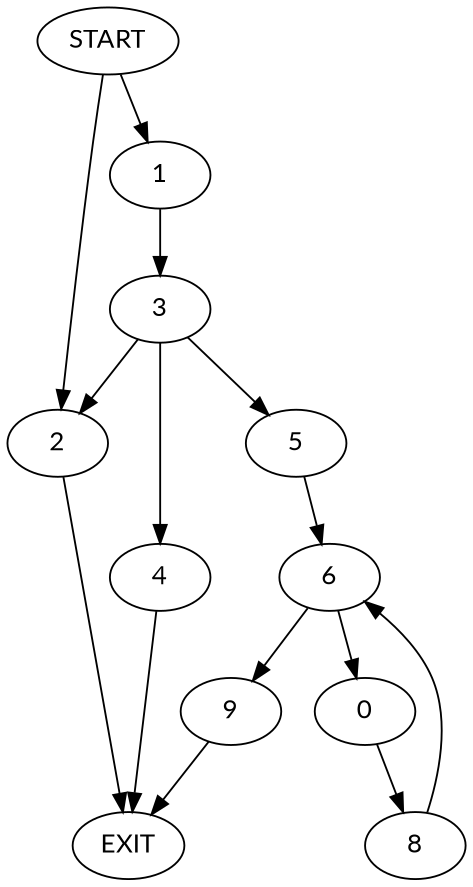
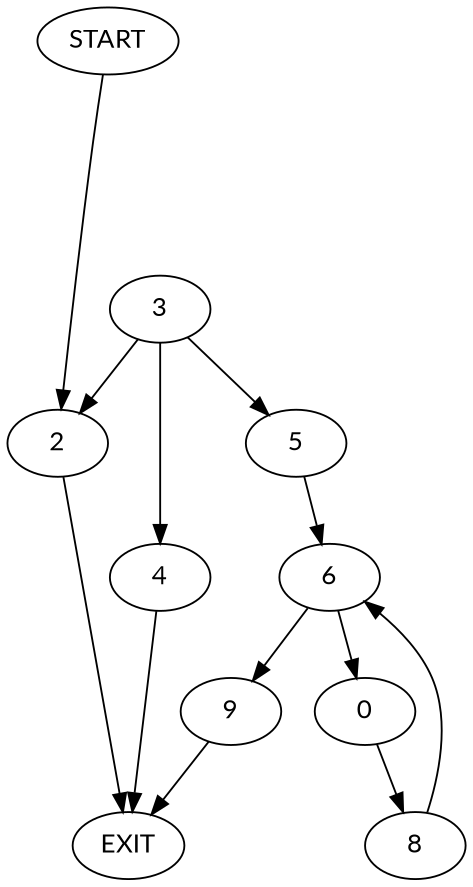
node "1": removed
